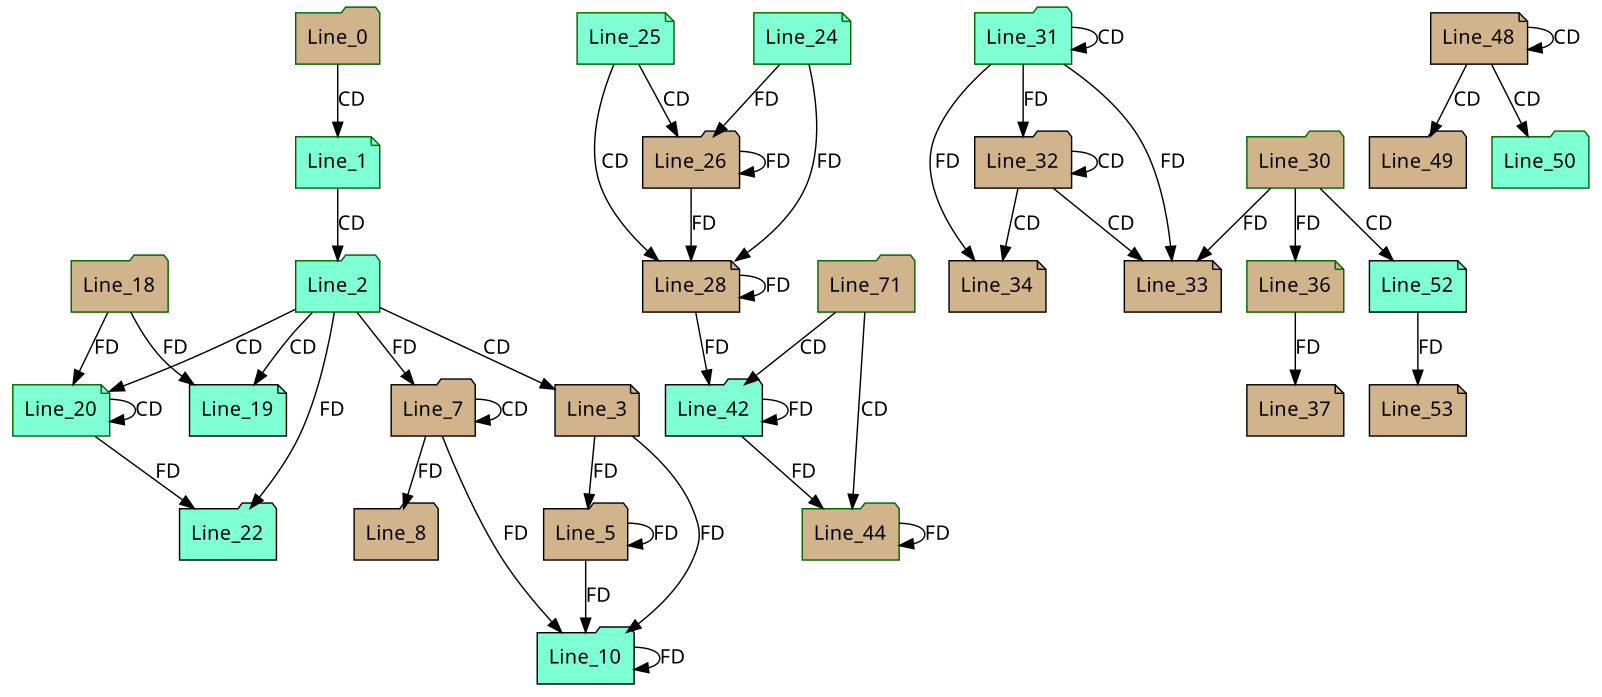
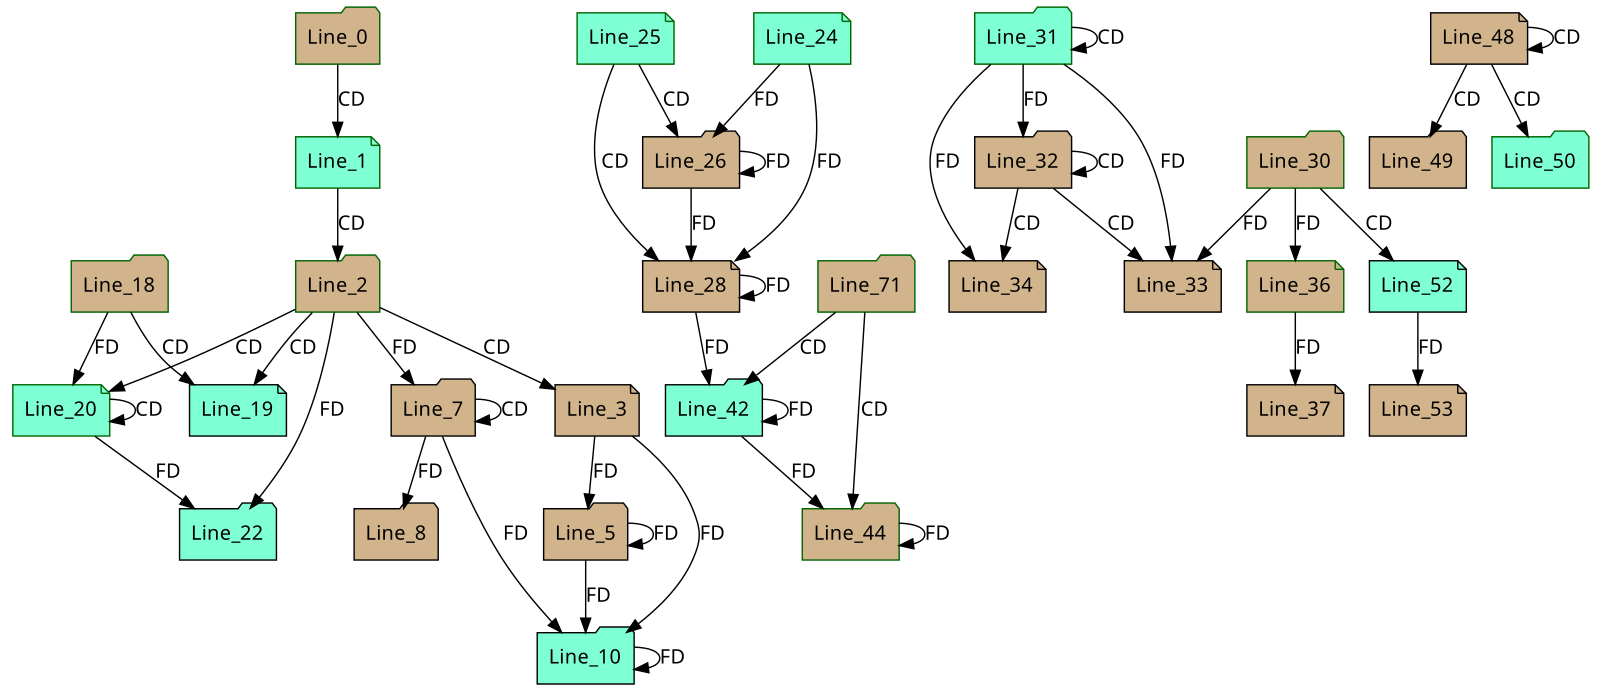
node "Line_2": fillcolor aquamarine -> tan
edge "Line_18" -> "Line_19": label "FD" -> "CD"
